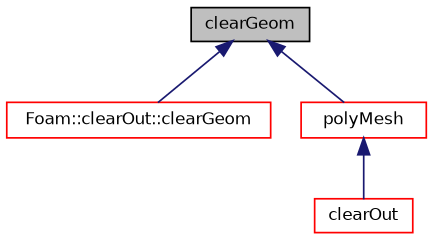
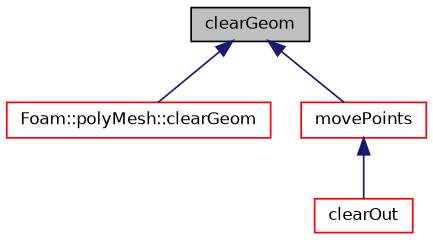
node "Foam::clearOut::clearGeom": label "Foam::clearOut::clearGeom" -> "Foam::polyMesh::clearGeom"
node "polyMesh": label "polyMesh" -> "movePoints"
